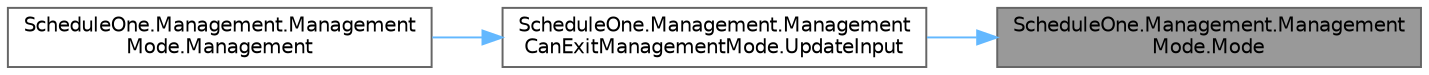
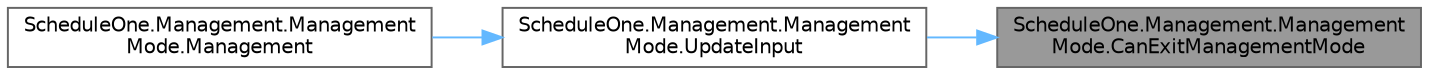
node "ScheduleOne.Management.Management CanExitManagementMode.UpdateInput": label "ScheduleOne.Management.Management CanExitManagementMode.UpdateInput" -> "ScheduleOne.Management.Management Mode.UpdateInput"
node "ScheduleOne.Management.Management Mode.Mode": label "ScheduleOne.Management.Management Mode.Mode" -> "ScheduleOne.Management.Management Mode.CanExitManagementMode"
